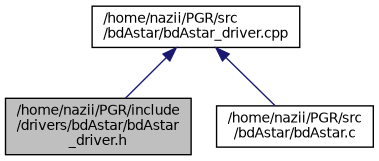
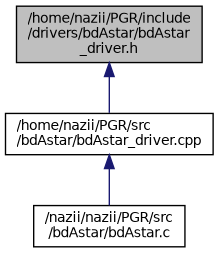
edge "/home/nazii/PGR/include /drivers/bdAstar/bdAstar _driver.h" -> "/home/nazii/PGR/src /bdAstar/bdAstar_driver.cpp": reversed
node "/home/nazii/PGR/src /bdAstar/bdAstar.c": label "/home/nazii/PGR/src /bdAstar/bdAstar.c" -> "/nazii/nazii/PGR/src /bdAstar/bdAstar.c"
